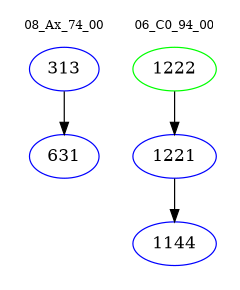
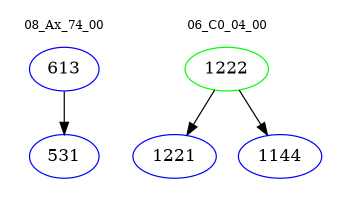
cluster "06_C0_94_00": label "06_C0_94_00" -> "06_C0_04_00"
node "313": label "313" -> "613"
node "631": label "631" -> "531"
edge "1221" -> "1144": now "1222" -> "1144"
